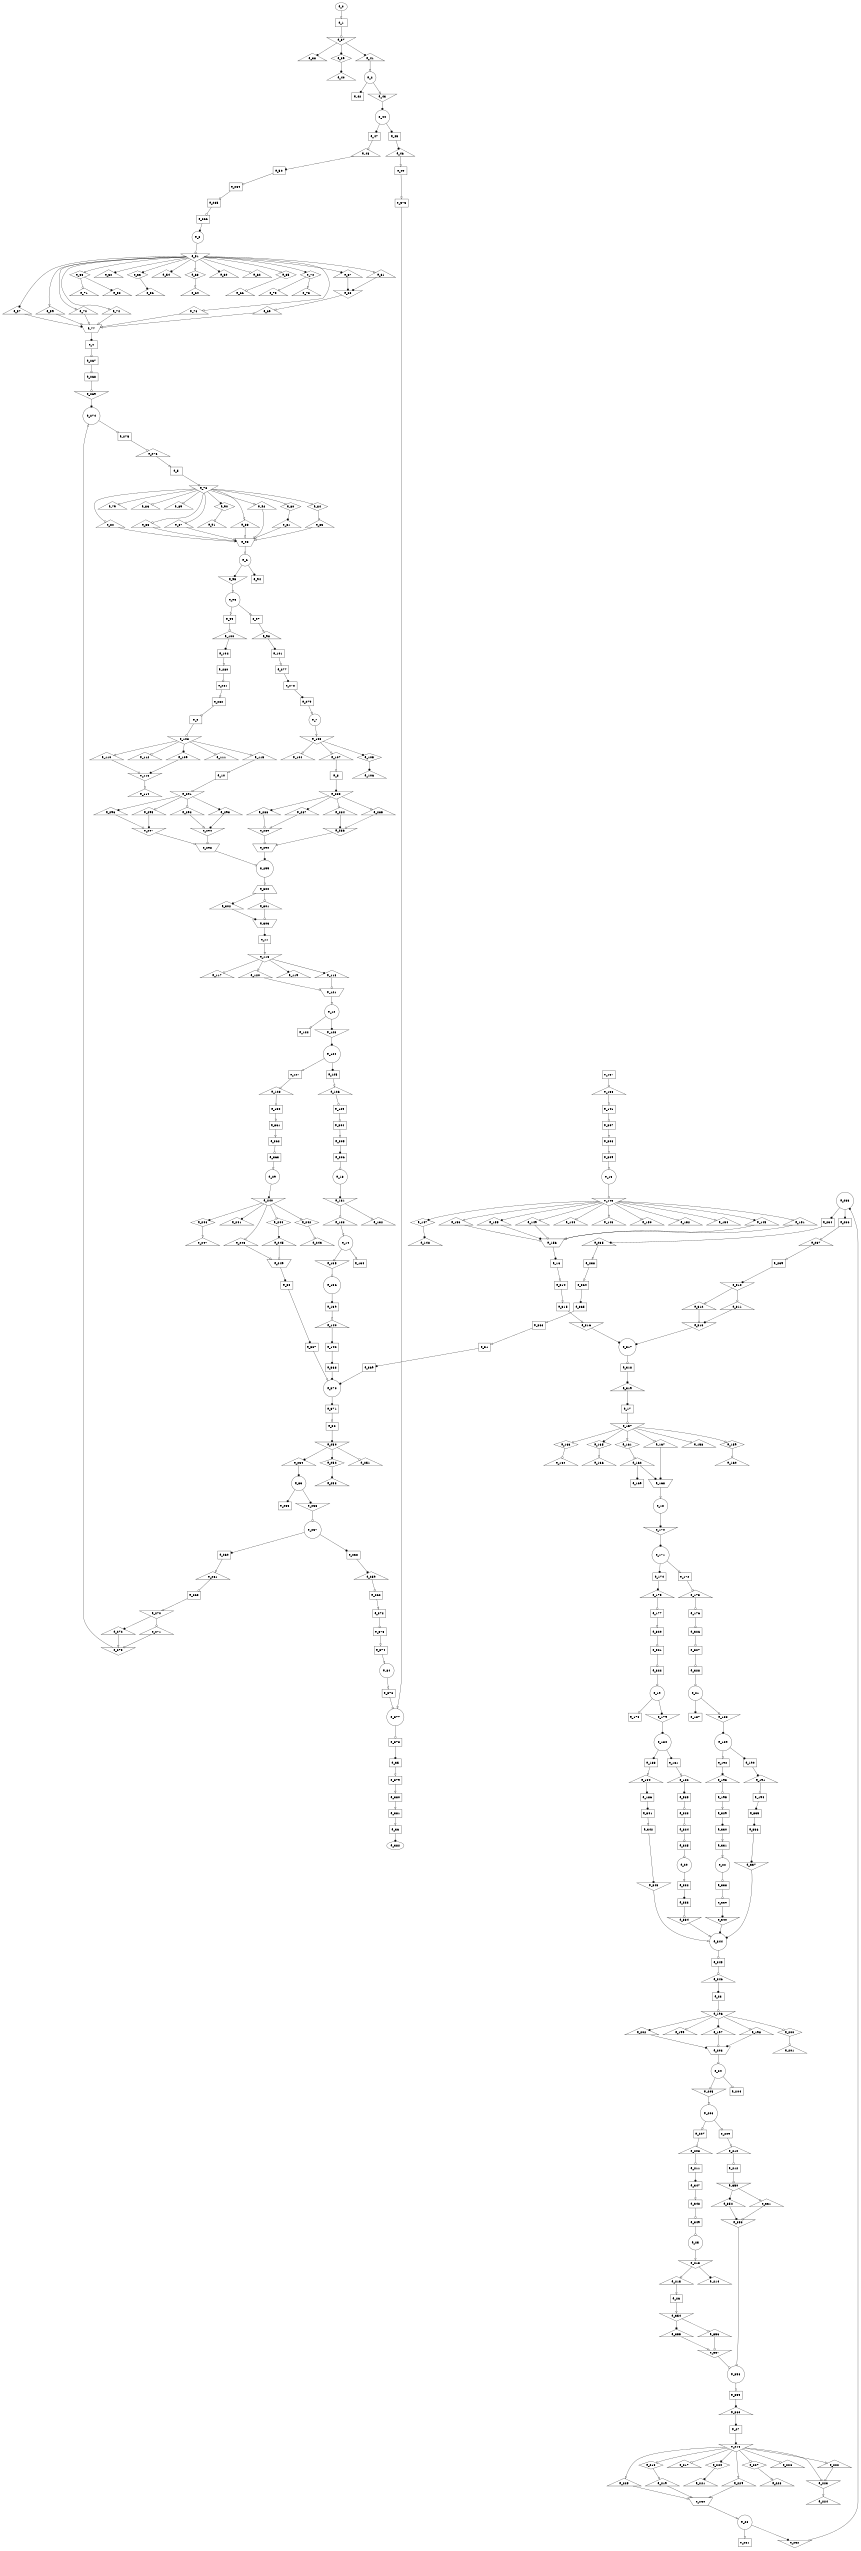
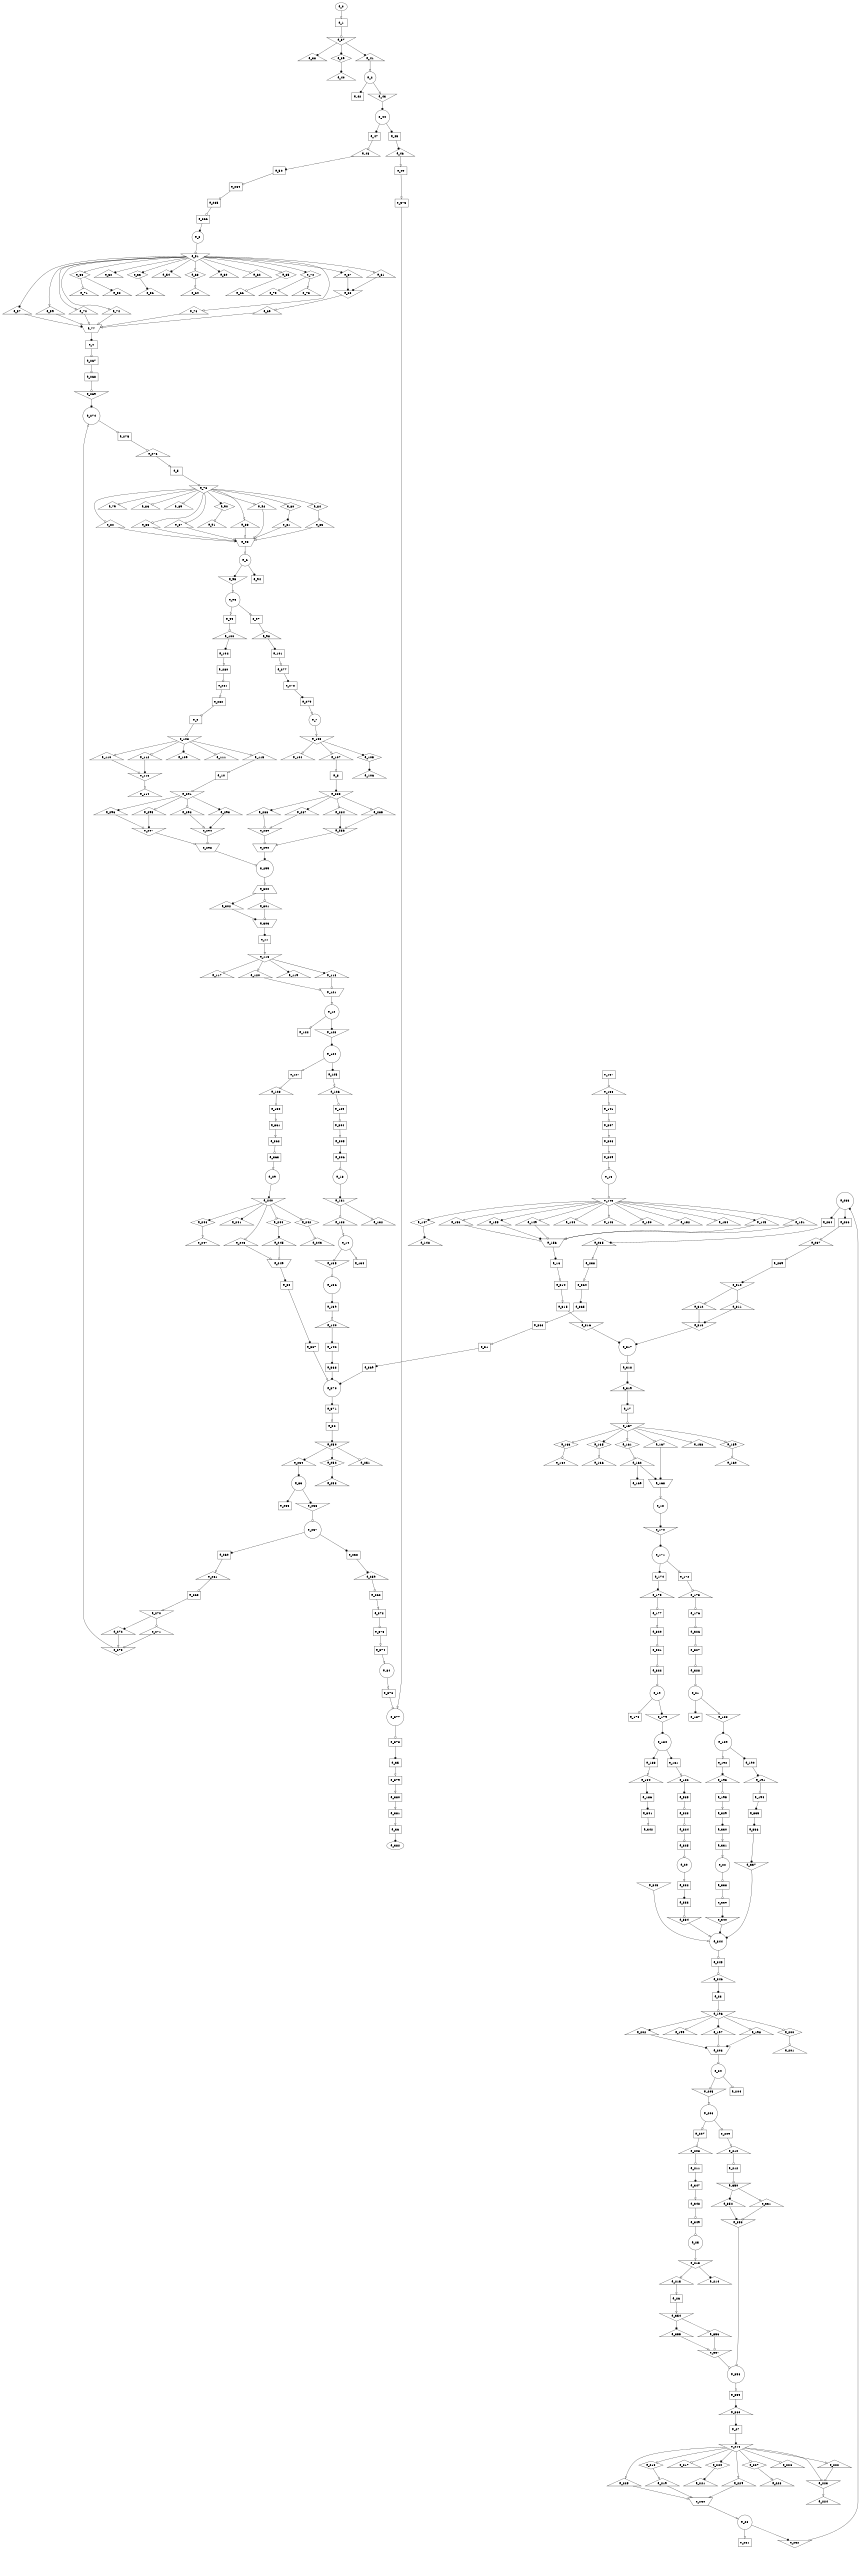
edge "e_109" -> "e_113": now "e_112" -> "e_113"
edge "e_342" -> "e_343": removed
